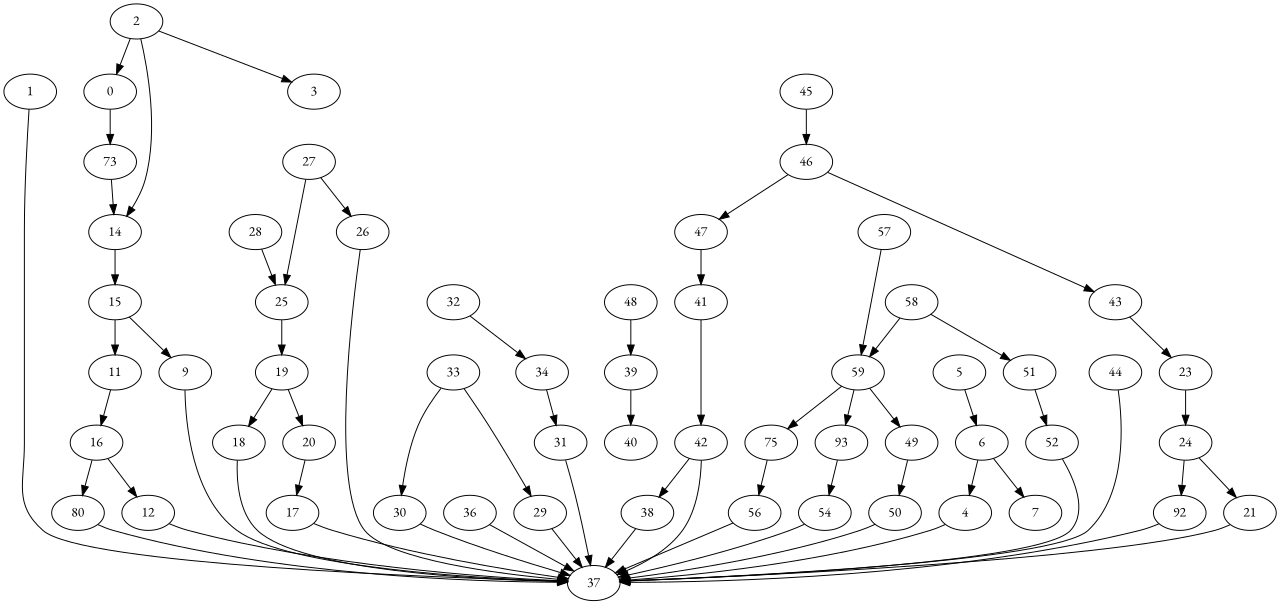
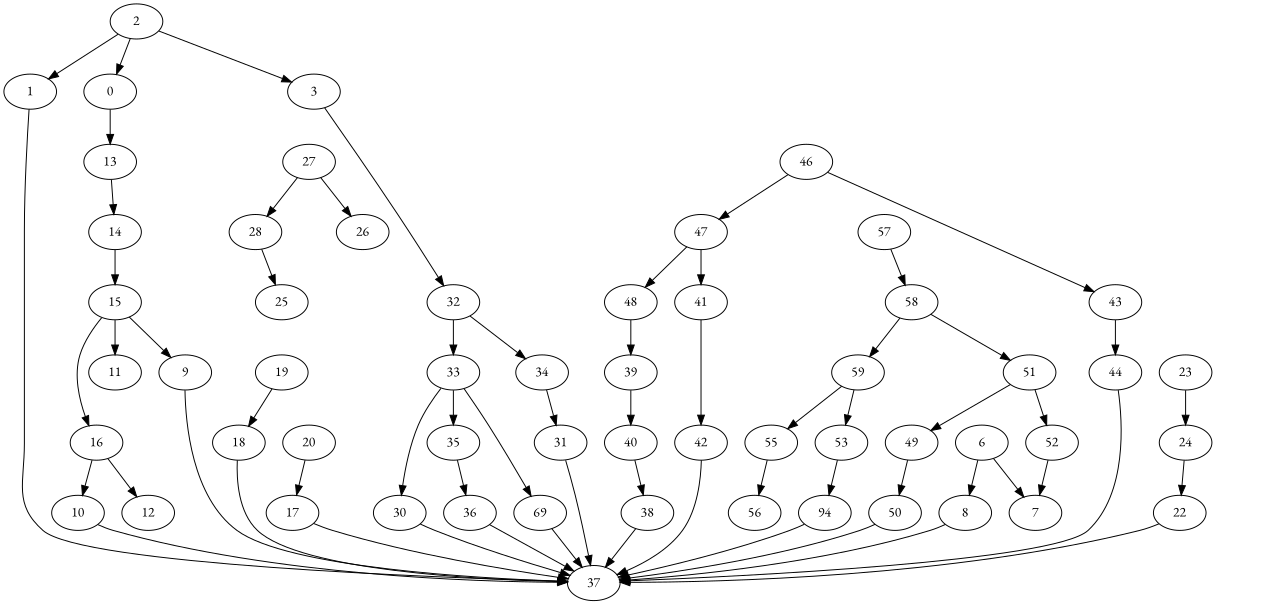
node "45": removed
edge "2" -> "14": now "2" -> "1"
node "73": label "73" -> "13"
edge "3" -> "32": added
edge "27" -> "25": now "27" -> "28"
edge "47" -> "48": added
edge "57" -> "59": now "57" -> "58"
edge "25" -> "19": removed
edge "32" -> "33": added
edge "43" -> "23": now "43" -> "44"
node "5": removed
edge "11" -> "16": now "15" -> "16"
edge "19" -> "20": removed
edge "59" -> "49": now "51" -> "49"
node "35": added
node "75": label "75" -> "55"
node "93": label "93" -> "53"
edge "42" -> "38": now "40" -> "38"
edge "26" -> "37": removed
node "80": label "80" -> "10"
node "29": label "29" -> "69"
node "54": label "54" -> "94"
node "4": label "4" -> "8"
node "92": label "92" -> "22"
node "21": removed
edge "56" -> "37": removed
edge "12" -> "37": removed
edge "52" -> "37": now "52" -> "7"
